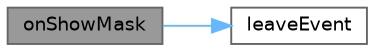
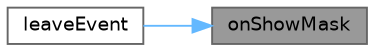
edge "onShowMask" -> "leaveEvent": reversed
